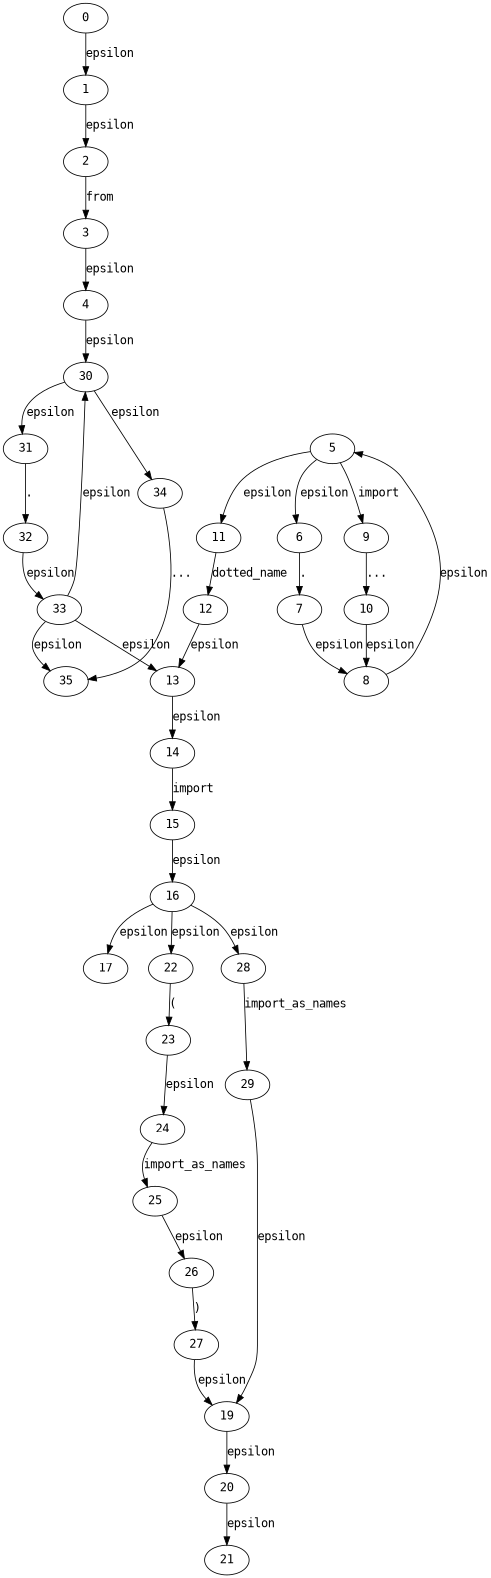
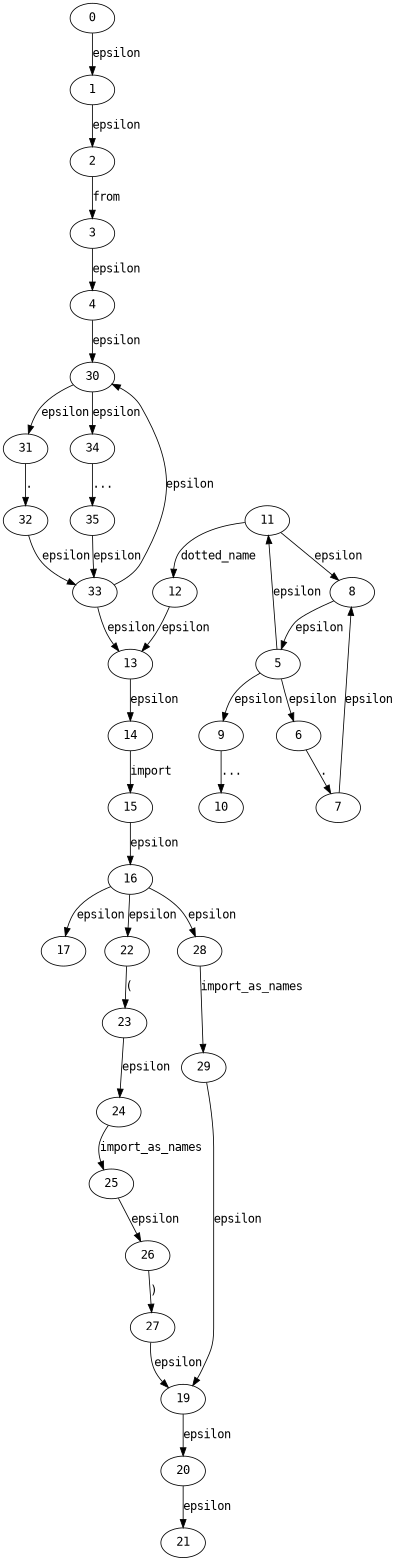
edge "5" -> "9": label "import" -> "epsilon"
edge "10" -> "8": now "11" -> "8"
edge "33" -> "35": reversed
